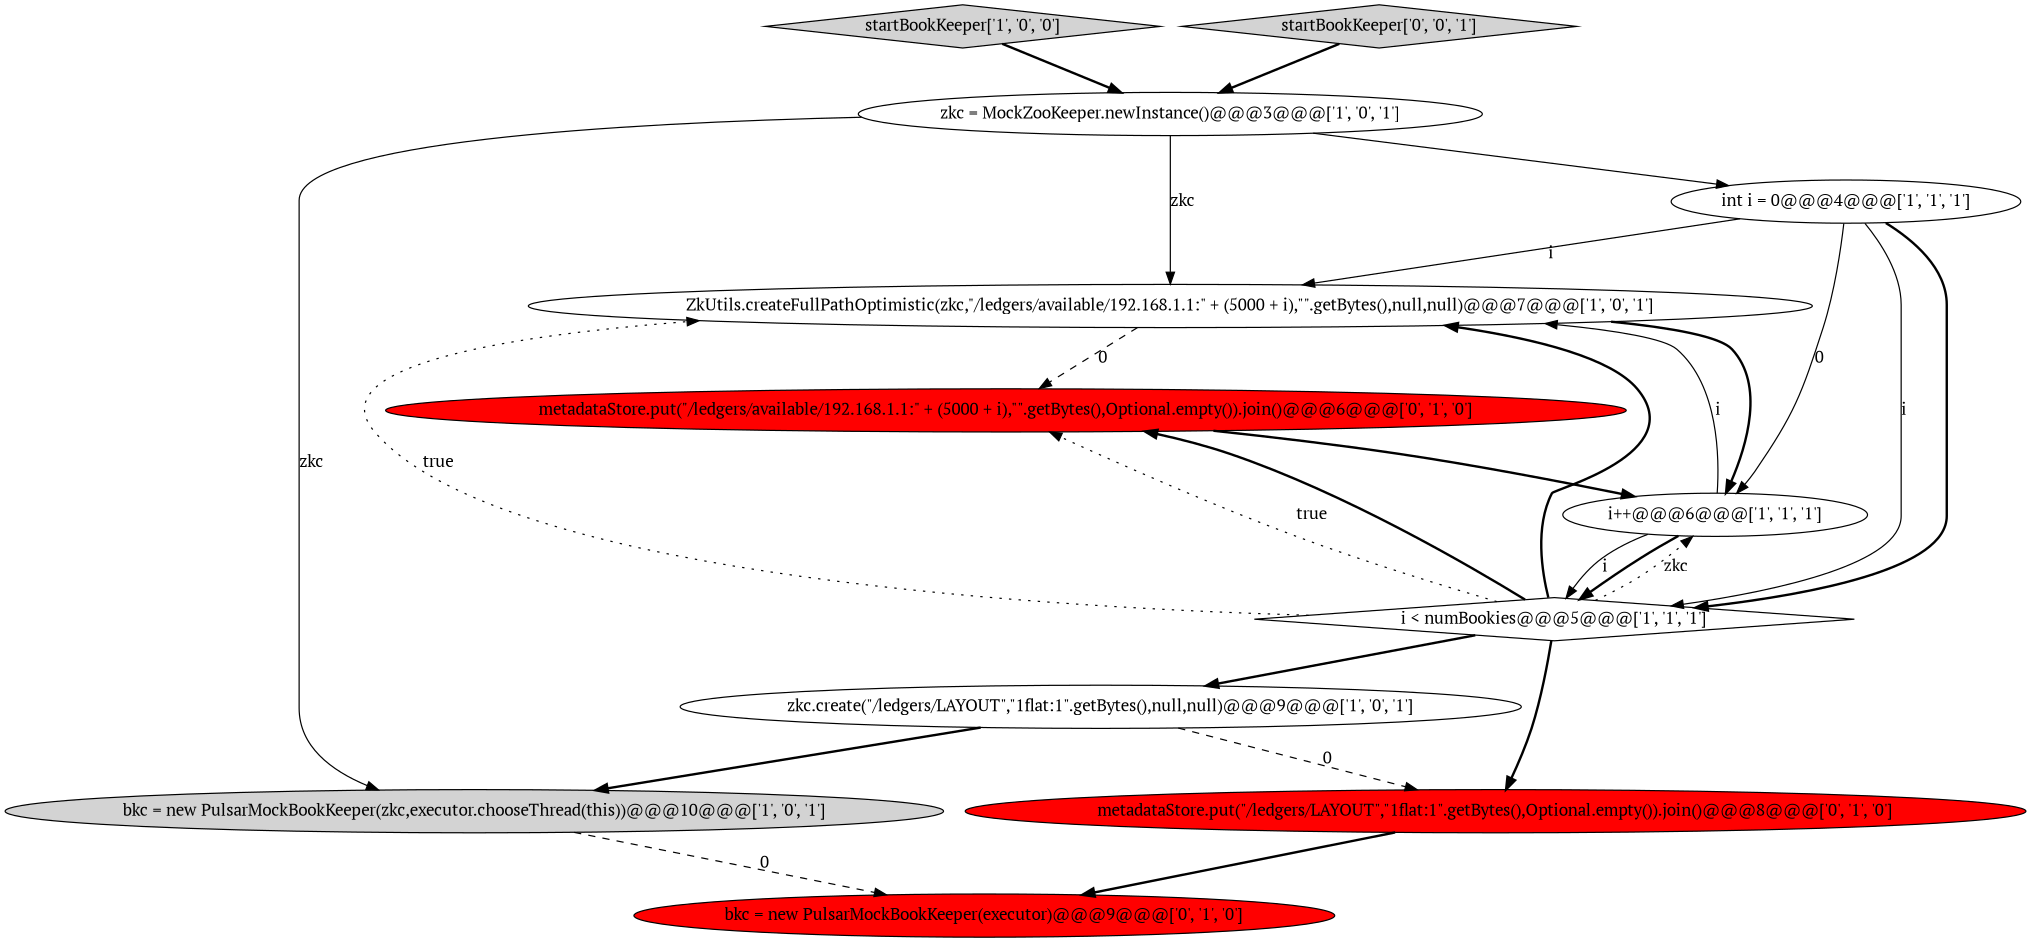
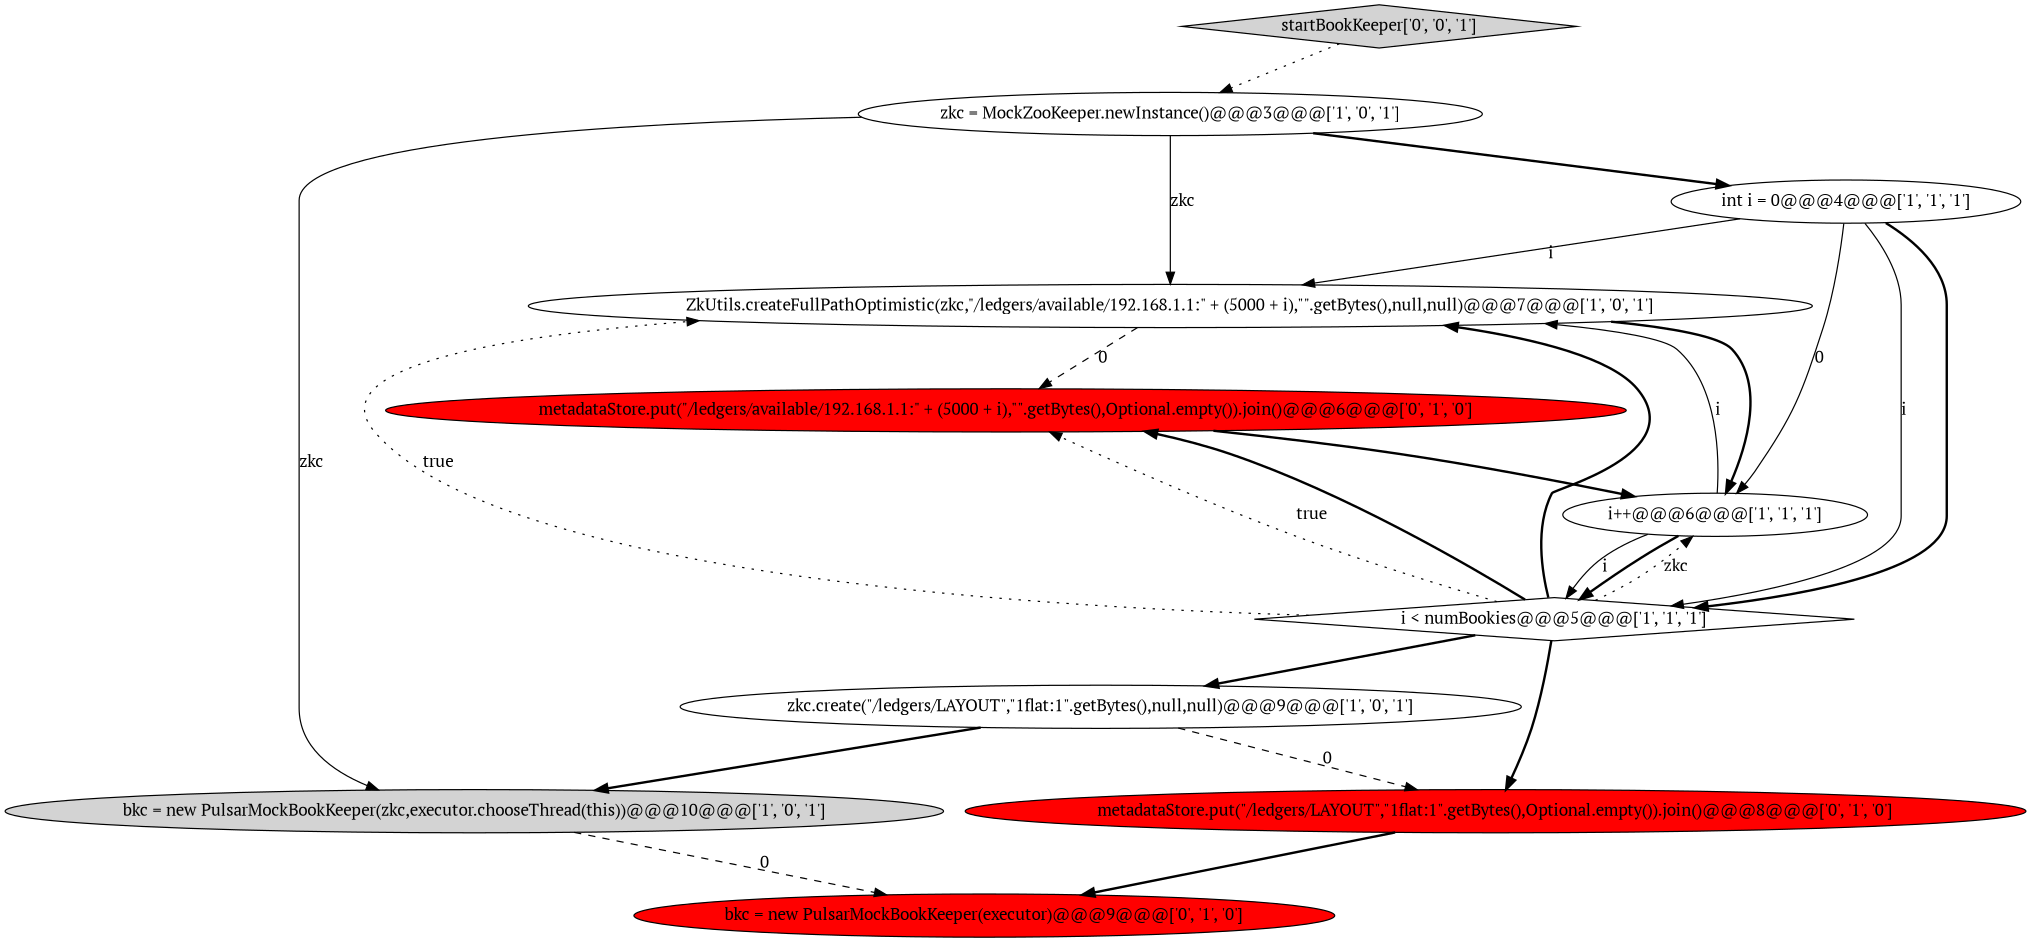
node "startBookKeeper['1', '0', '0']": removed
edge "startBookKeeper['0', '0', '1']" -> "zkc = MockZooKeeper.newInstance()@@@3@@@['1', '0', '1']": style bold -> dotted
edge "zkc = MockZooKeeper.newInstance()@@@3@@@['1', '0', '1']" -> "int i = 0@@@4@@@['1', '1', '1']": style solid -> bold
